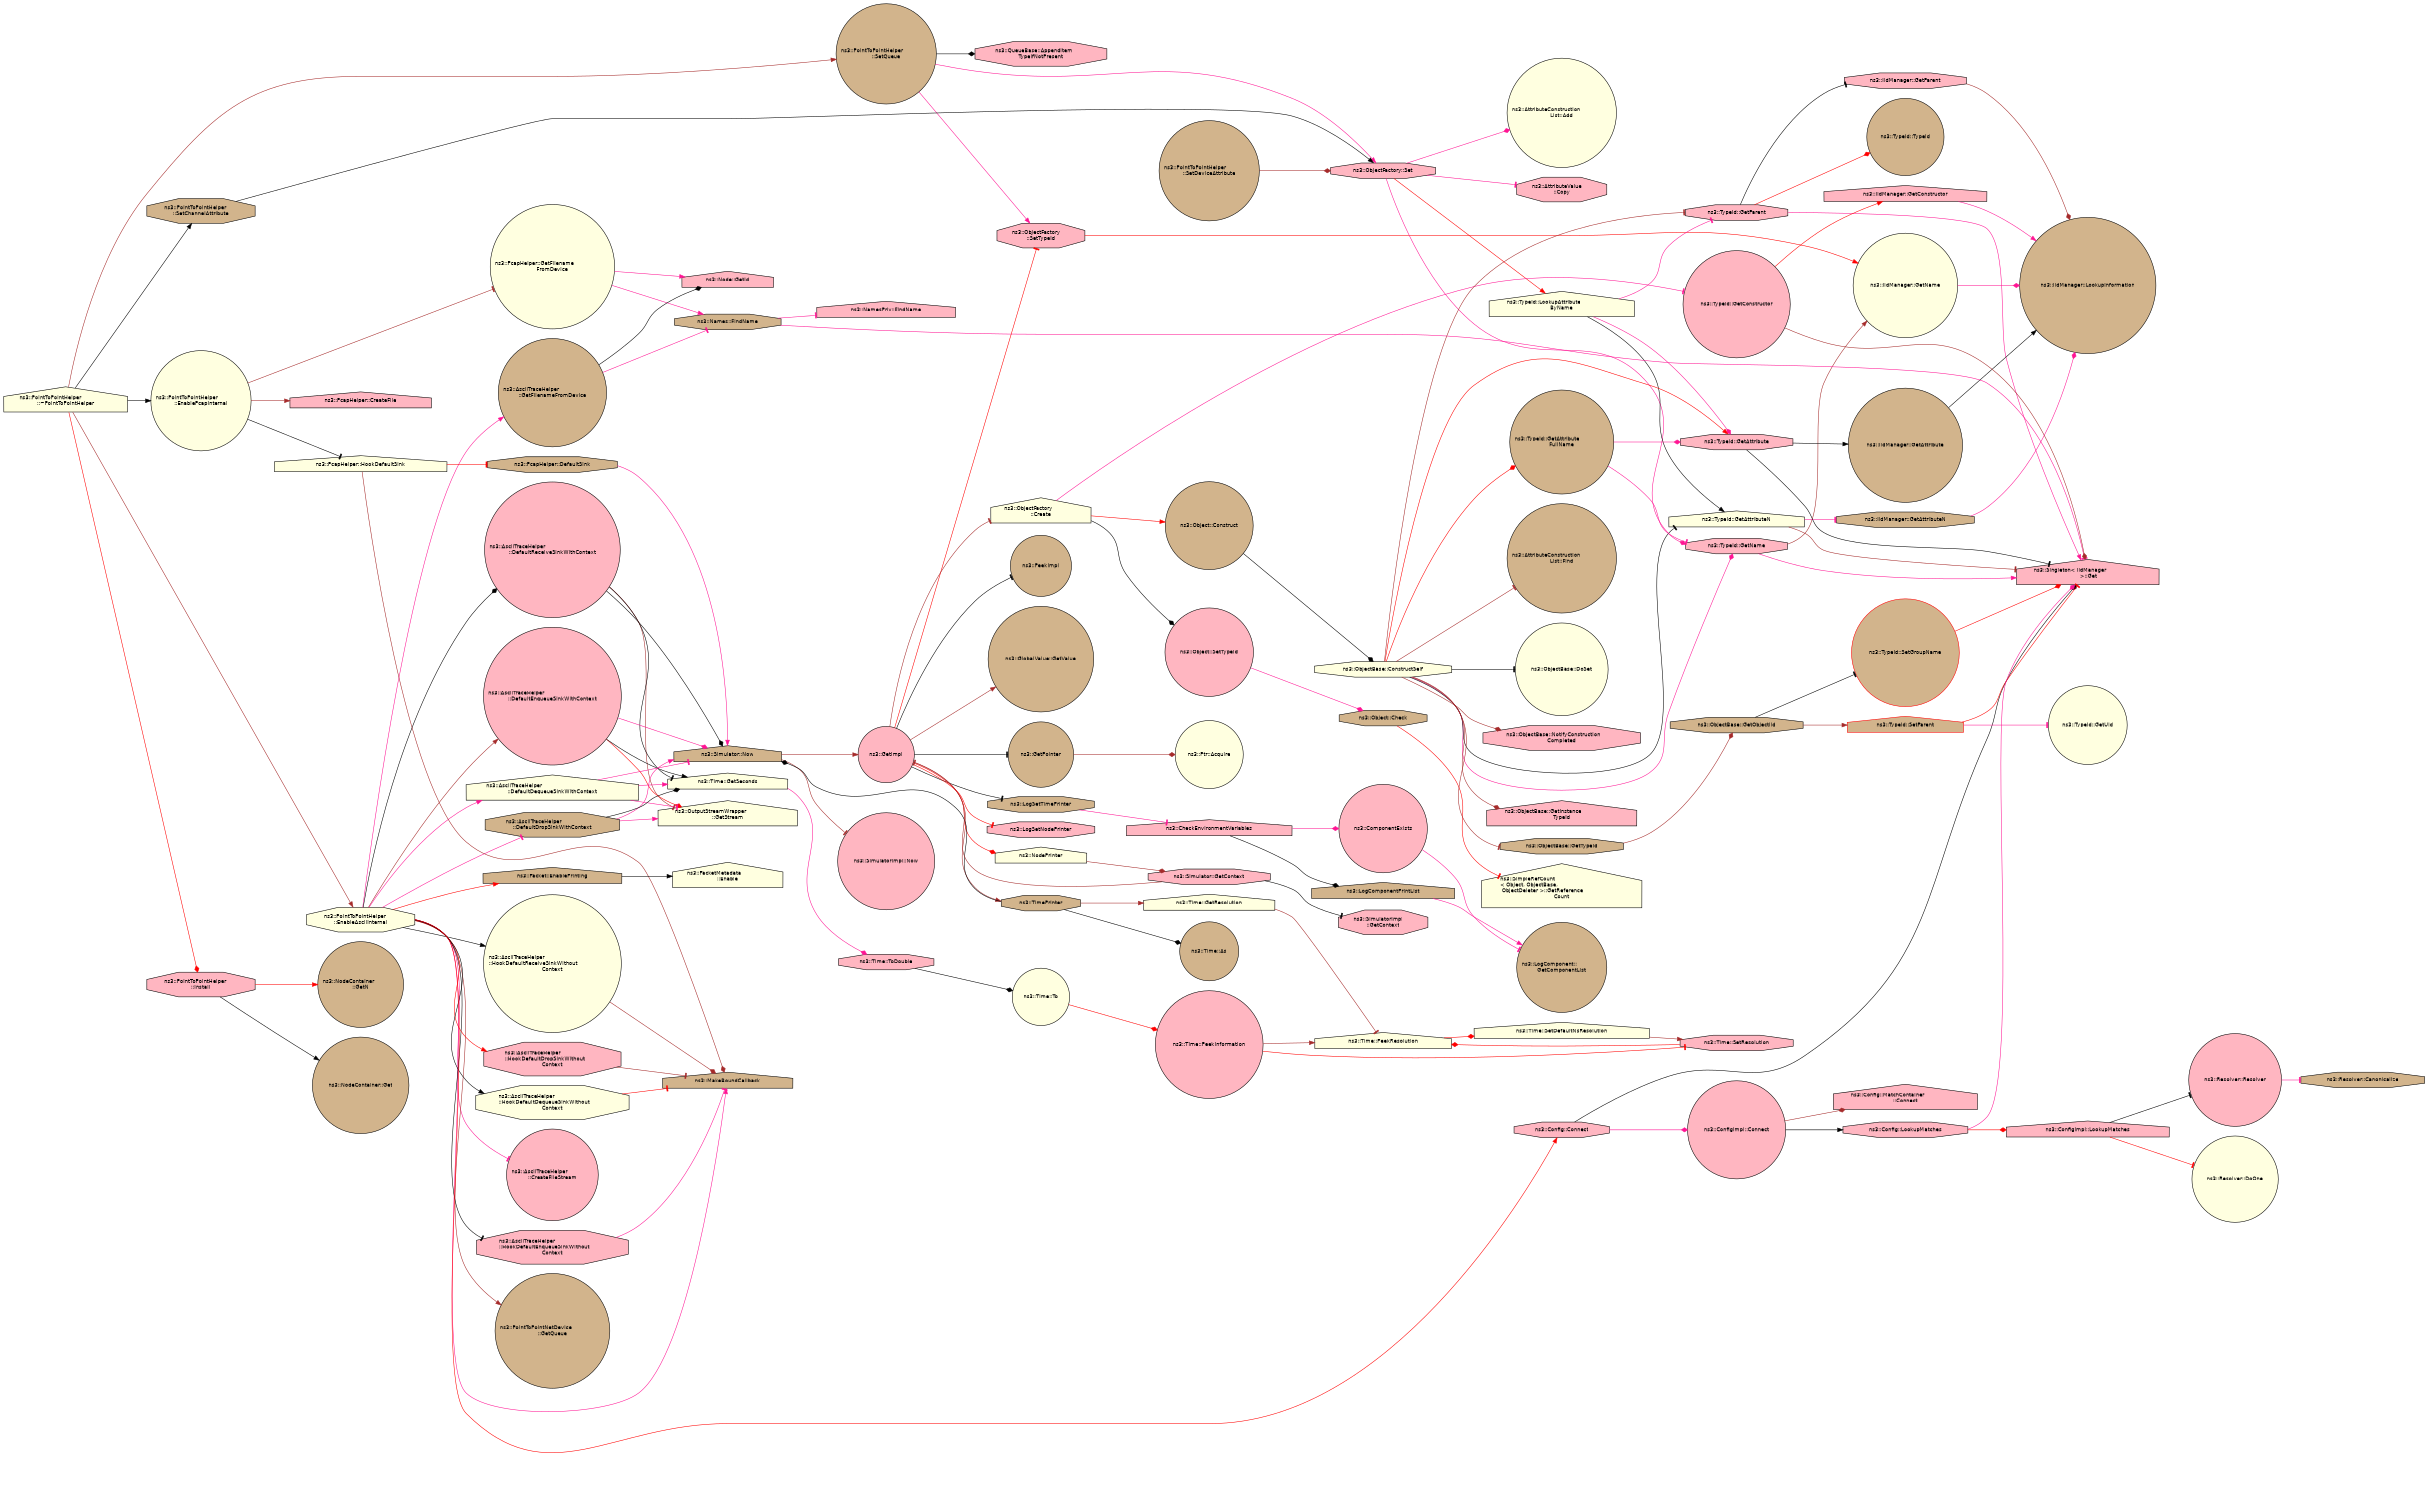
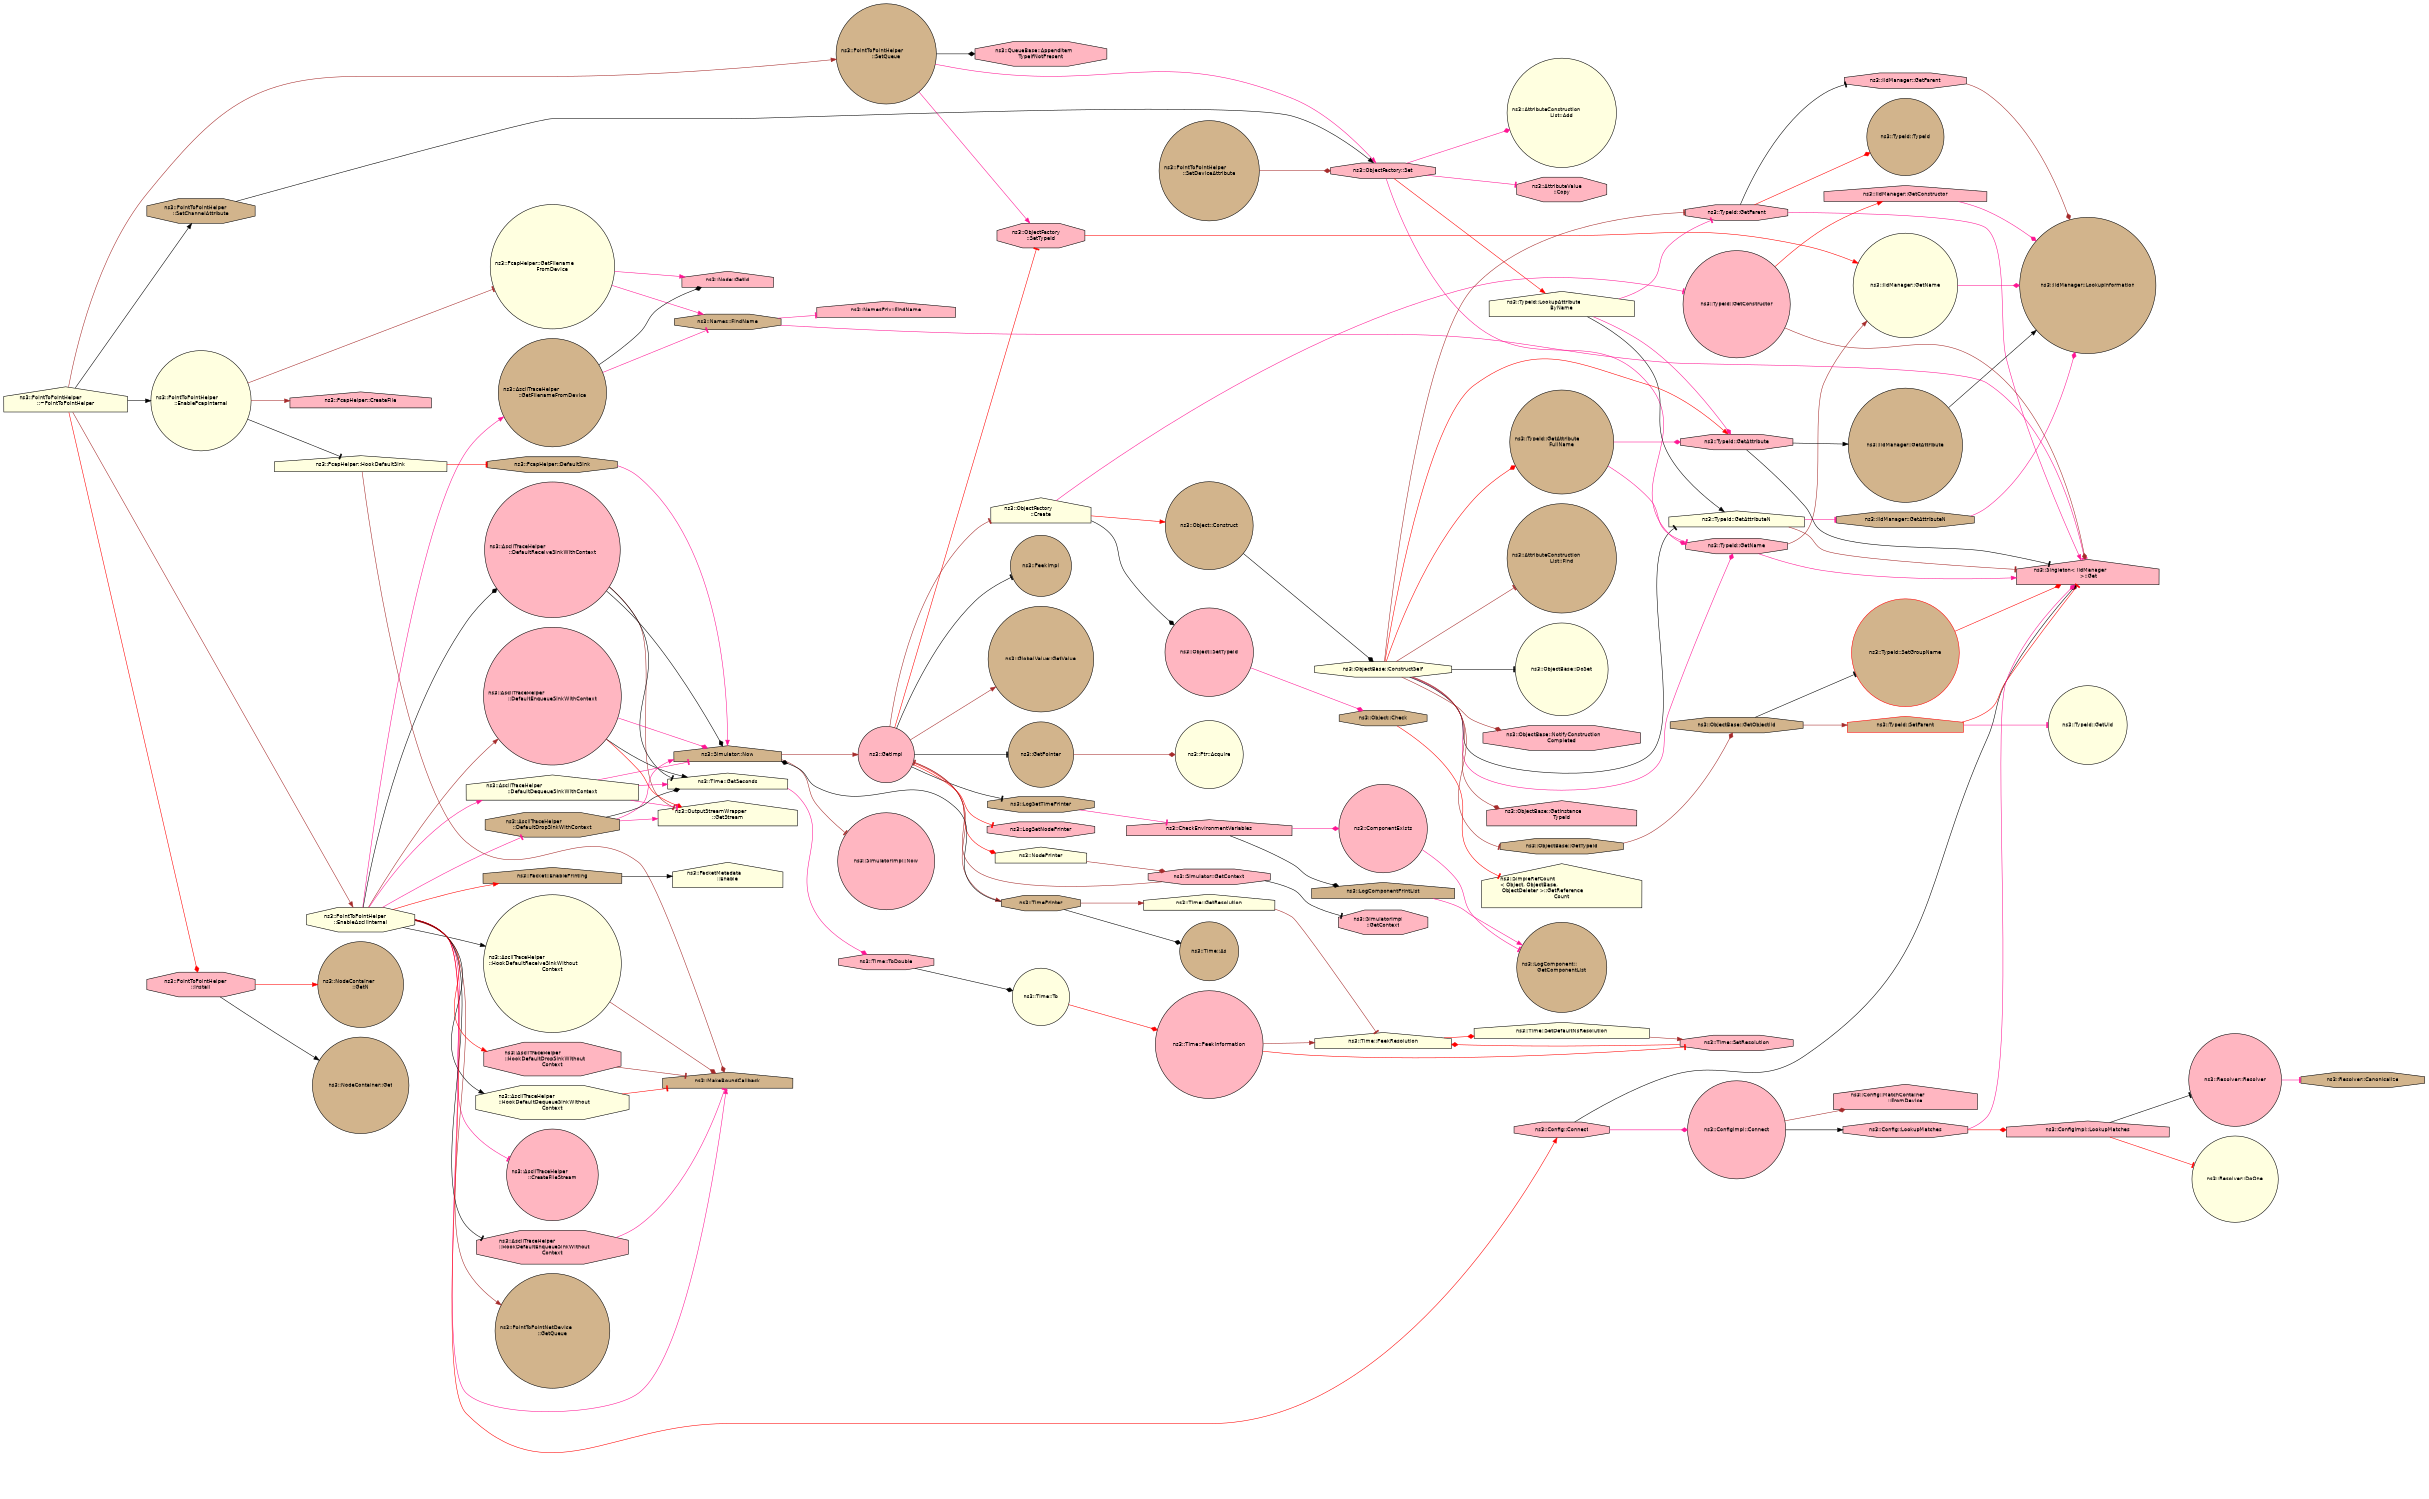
edge "ns3::IidManager::GetConstructor" -> "ns3::IidManager::LookupInformation": arrowhead normal -> diamond
node "ns3::Config::MatchContainer ::Connect": label "ns3::Config::MatchContainer ::Connect" -> "ns3::Config::MatchContainer ::FromDevice"
